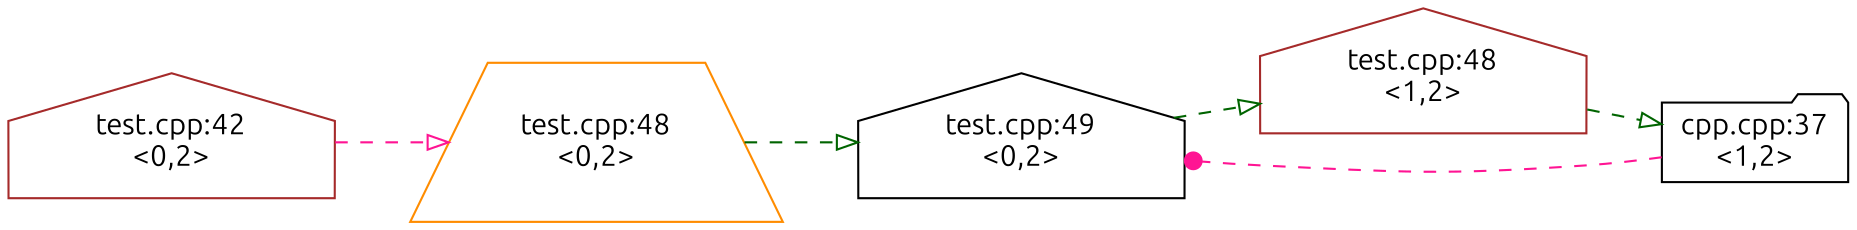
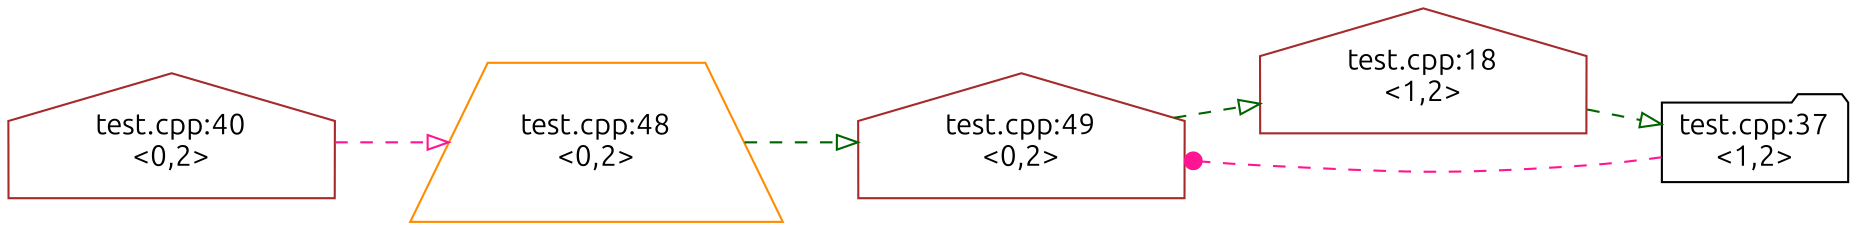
node "test.cpp:48 <1,2>": label "test.cpp:48 <1,2>" -> "test.cpp:18 <1,2>"
node "test.cpp:42 <0,2>": label "test.cpp:42 <0,2>" -> "test.cpp:40 <0,2>"
node "test.cpp:49 <0,2>": color black -> brown
node "cpp.cpp:37 <1,2>": label "cpp.cpp:37 <1,2>" -> "test.cpp:37 <1,2>"
